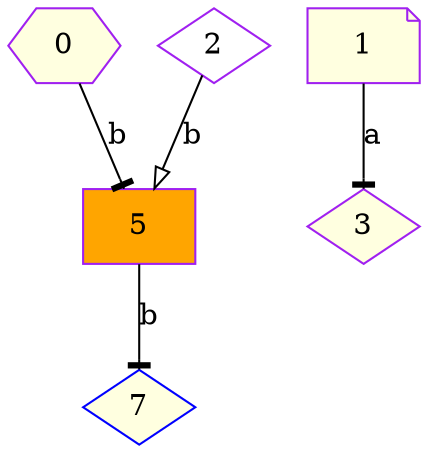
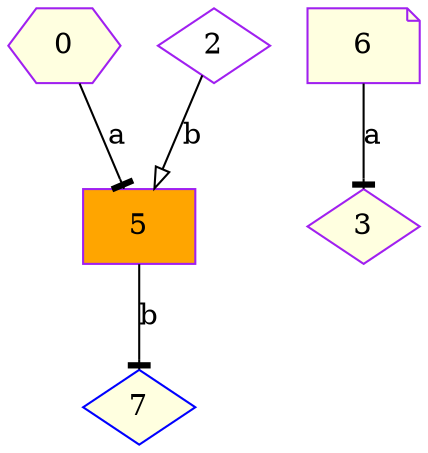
node "1": label "1" -> "6"
edge "0" -> "5": label "b" -> "a"
